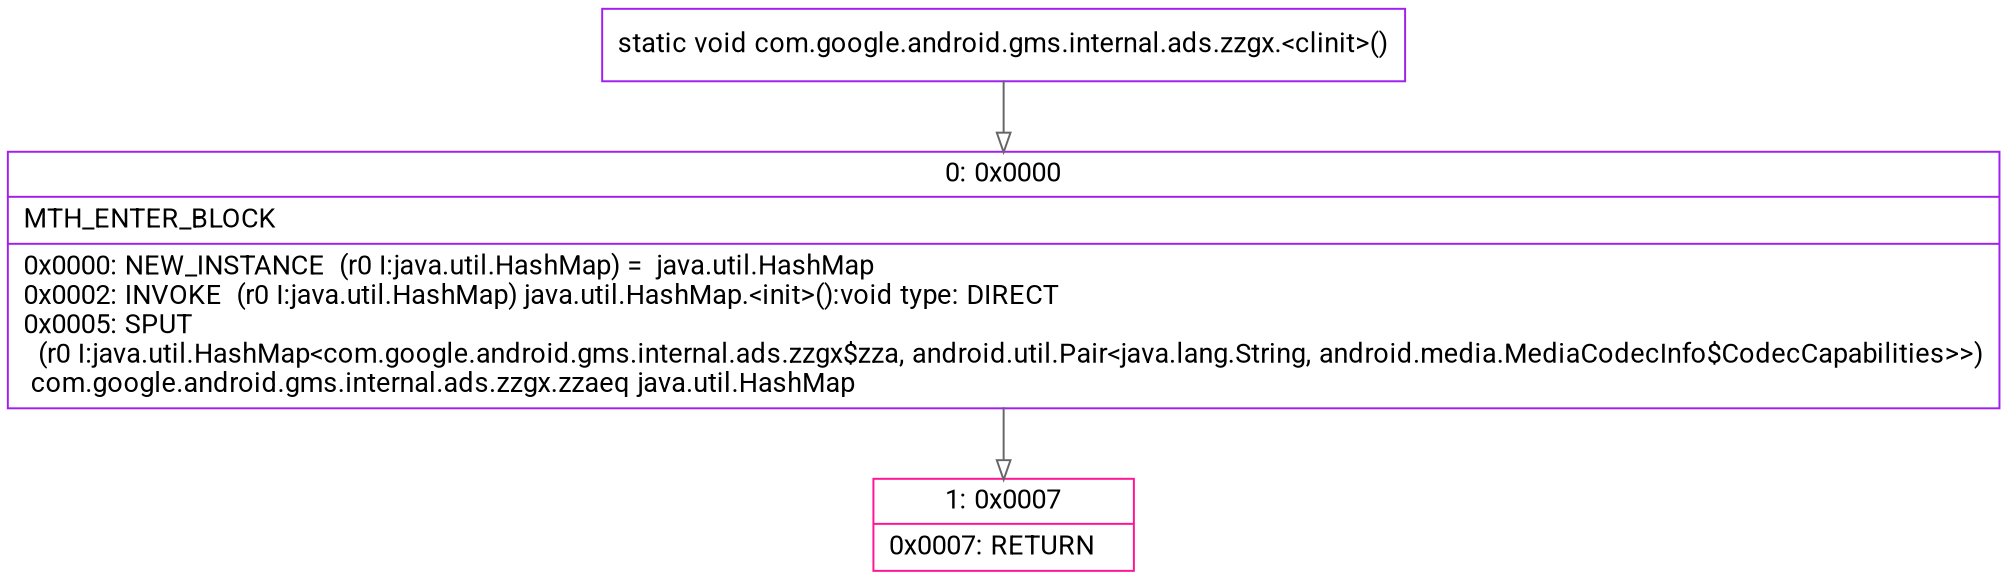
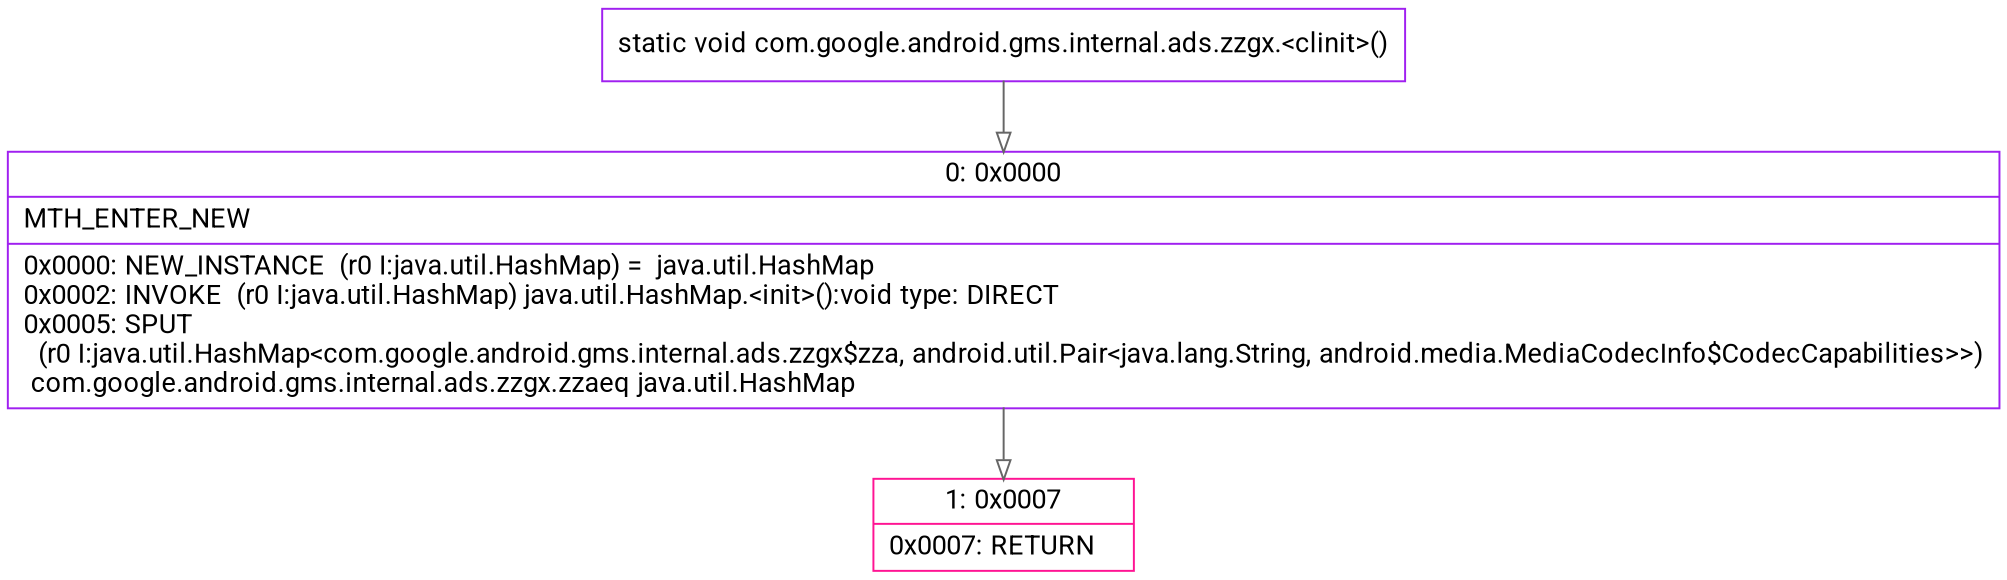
node "0: 0x0000": text "MTH_ENTER_BLOCK" -> "MTH_ENTER_NEW"
